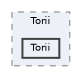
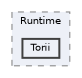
cluster "Torii": label "Torii" -> "Runtime"
